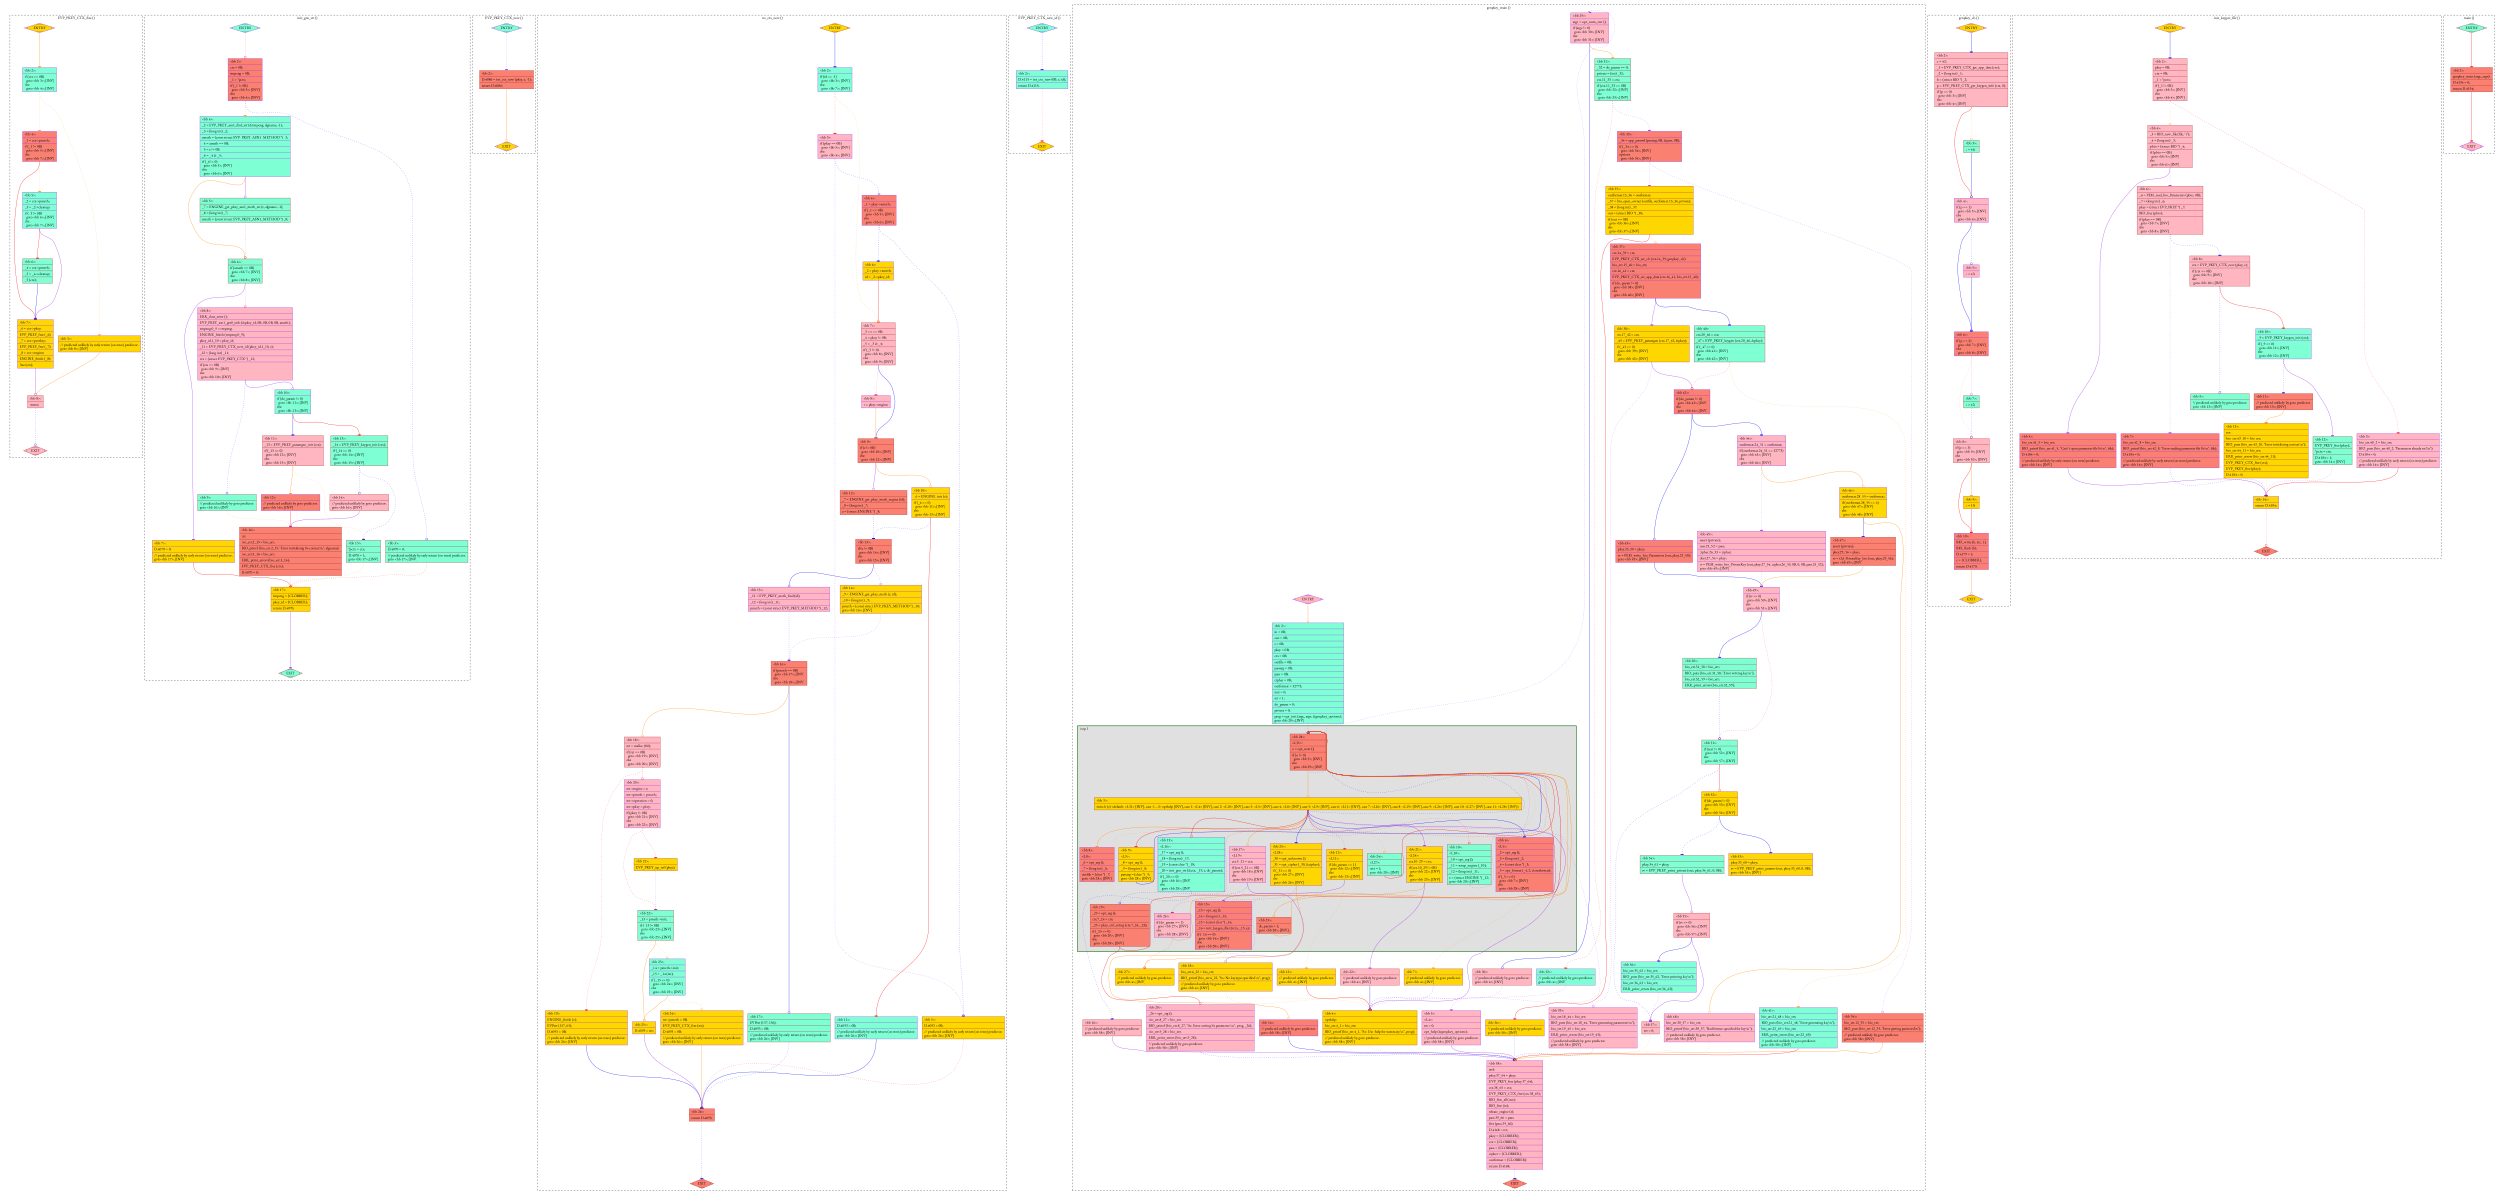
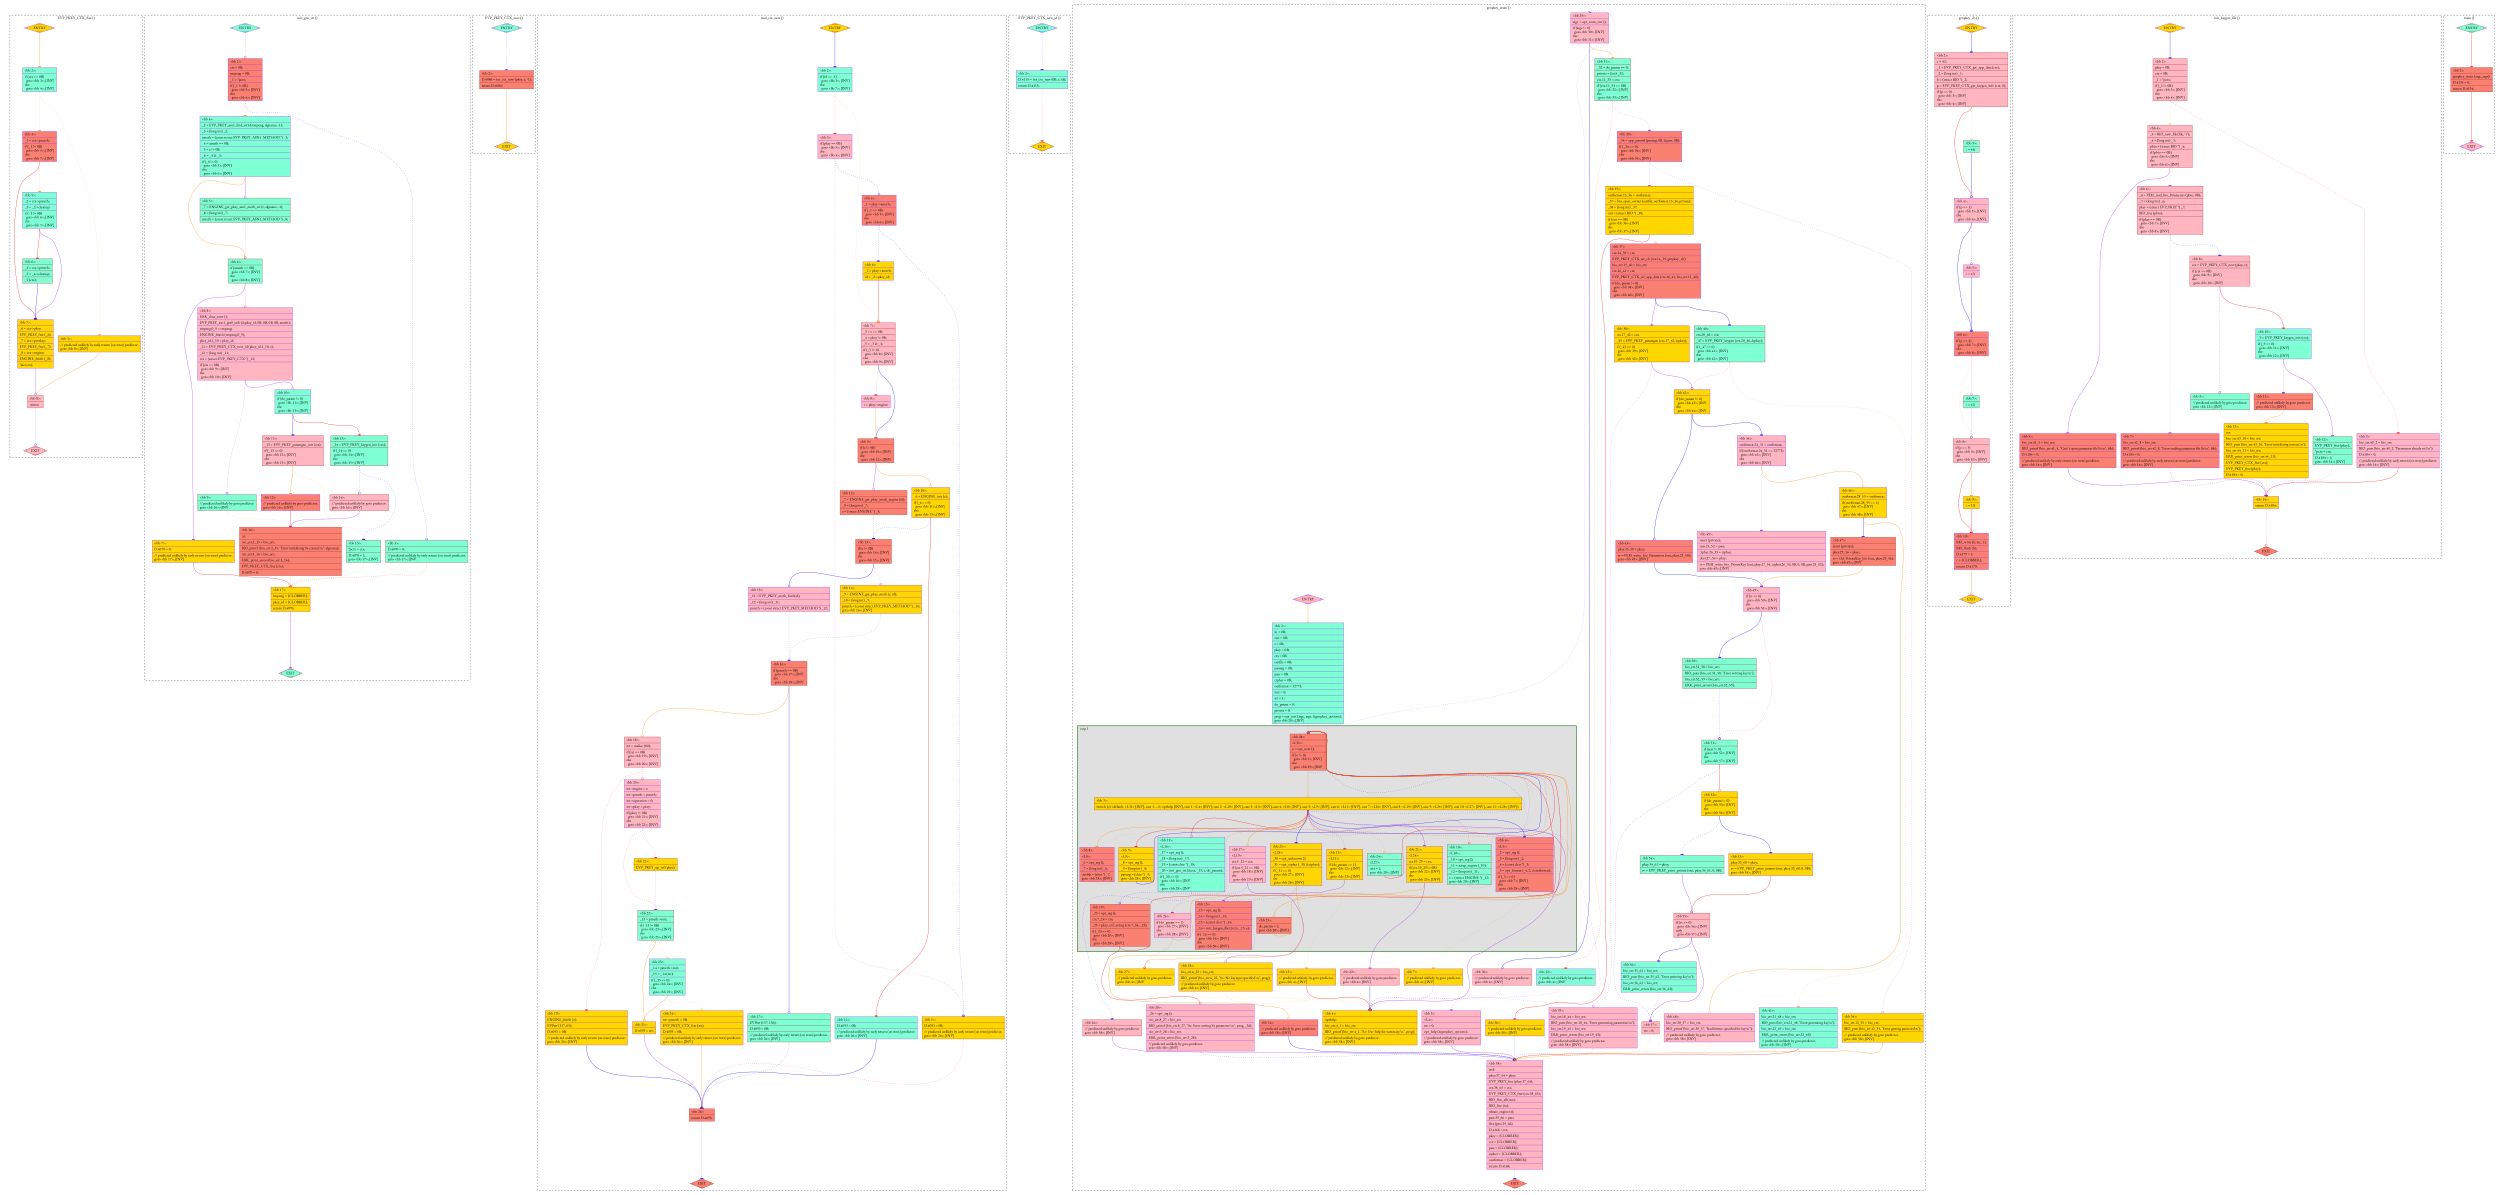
cluster "int_ctx_new ()": label "int_ctx_new ()" -> "read_ctx_new ()"
node "<bb 33>:": text "options" -> "else"
node "<bb 42>:": fillcolor salmon -> gold
edge "<bb 53>:" -> "<bb 55>:": added
node "<bb 55>:": text "else" -> "early"
node "<bb 34>:": fillcolor salmon -> gold
